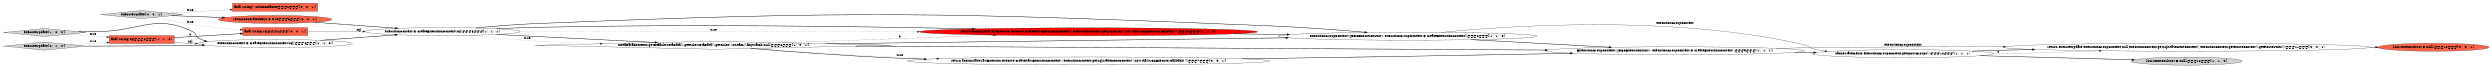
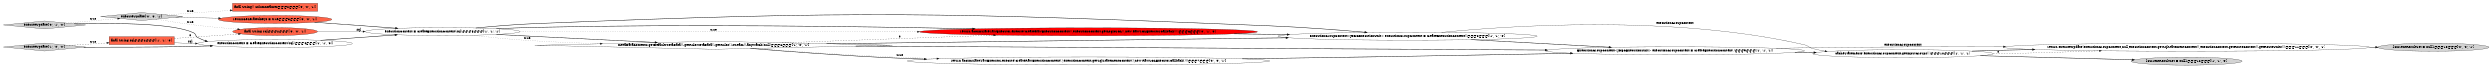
edge "executeUpdate['0', '0', '1']" -> "final String(( columnNames@@@2@@@['0', '0', '1']": style dashed -> dotted
edge "executeUpdate['0', '0', '1']" -> "returnGeneratedKeys = true@@@3@@@['0', '0', '1']": style bold -> solid
node "final String sql@@@2@@@['0', '0', '1']": shape box -> ellipse
edge "executeUpdate['1', '0', '0']" -> "final String sql@@@2@@@['1', '1', '0']": style dotted -> dashed
edge "final String sql@@@2@@@['1', '1', '0']" -> "final String sql@@@2@@@['0', '0', '1']": style bold -> dashed
edge "executeUpdate['0', '1', '0']" -> "final String sql@@@2@@@['1', '1', '0']": now "executeUpdate['0', '1', '0']" -> "executeUpdate['0', '0', '1']"
node "{currentResultSet = null}@@@13@@@['0', '0', '1']": fillcolor tomato -> lightgray
